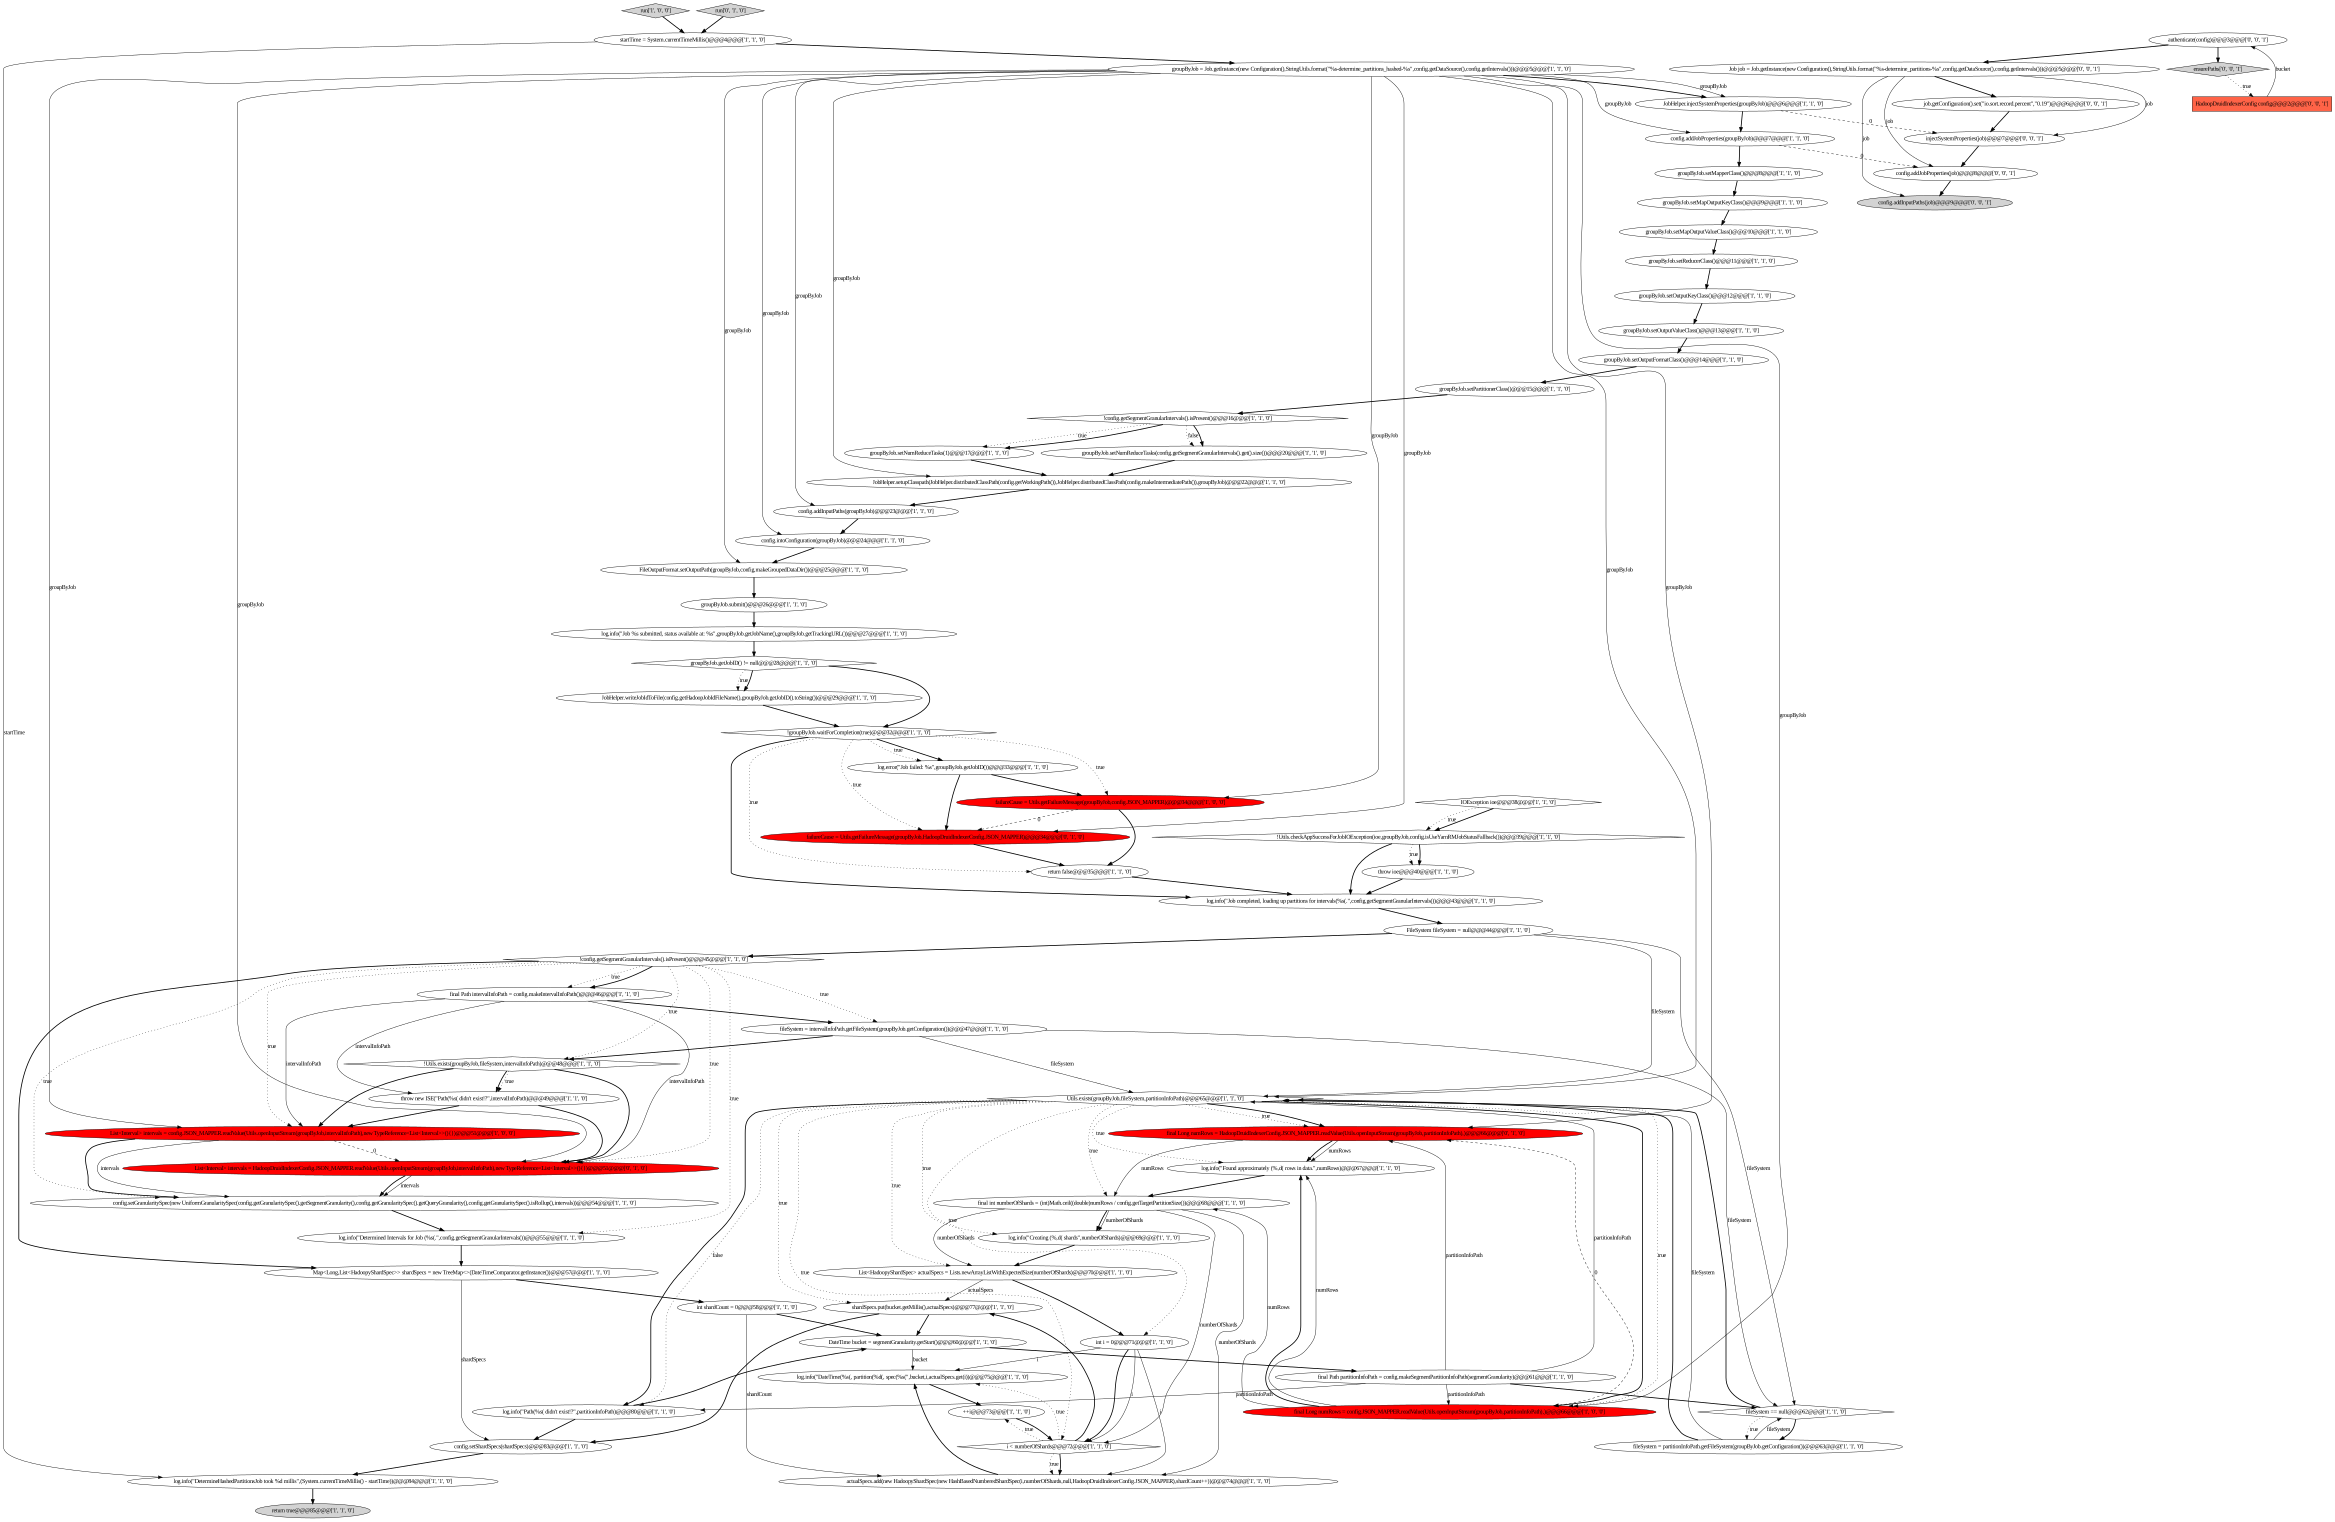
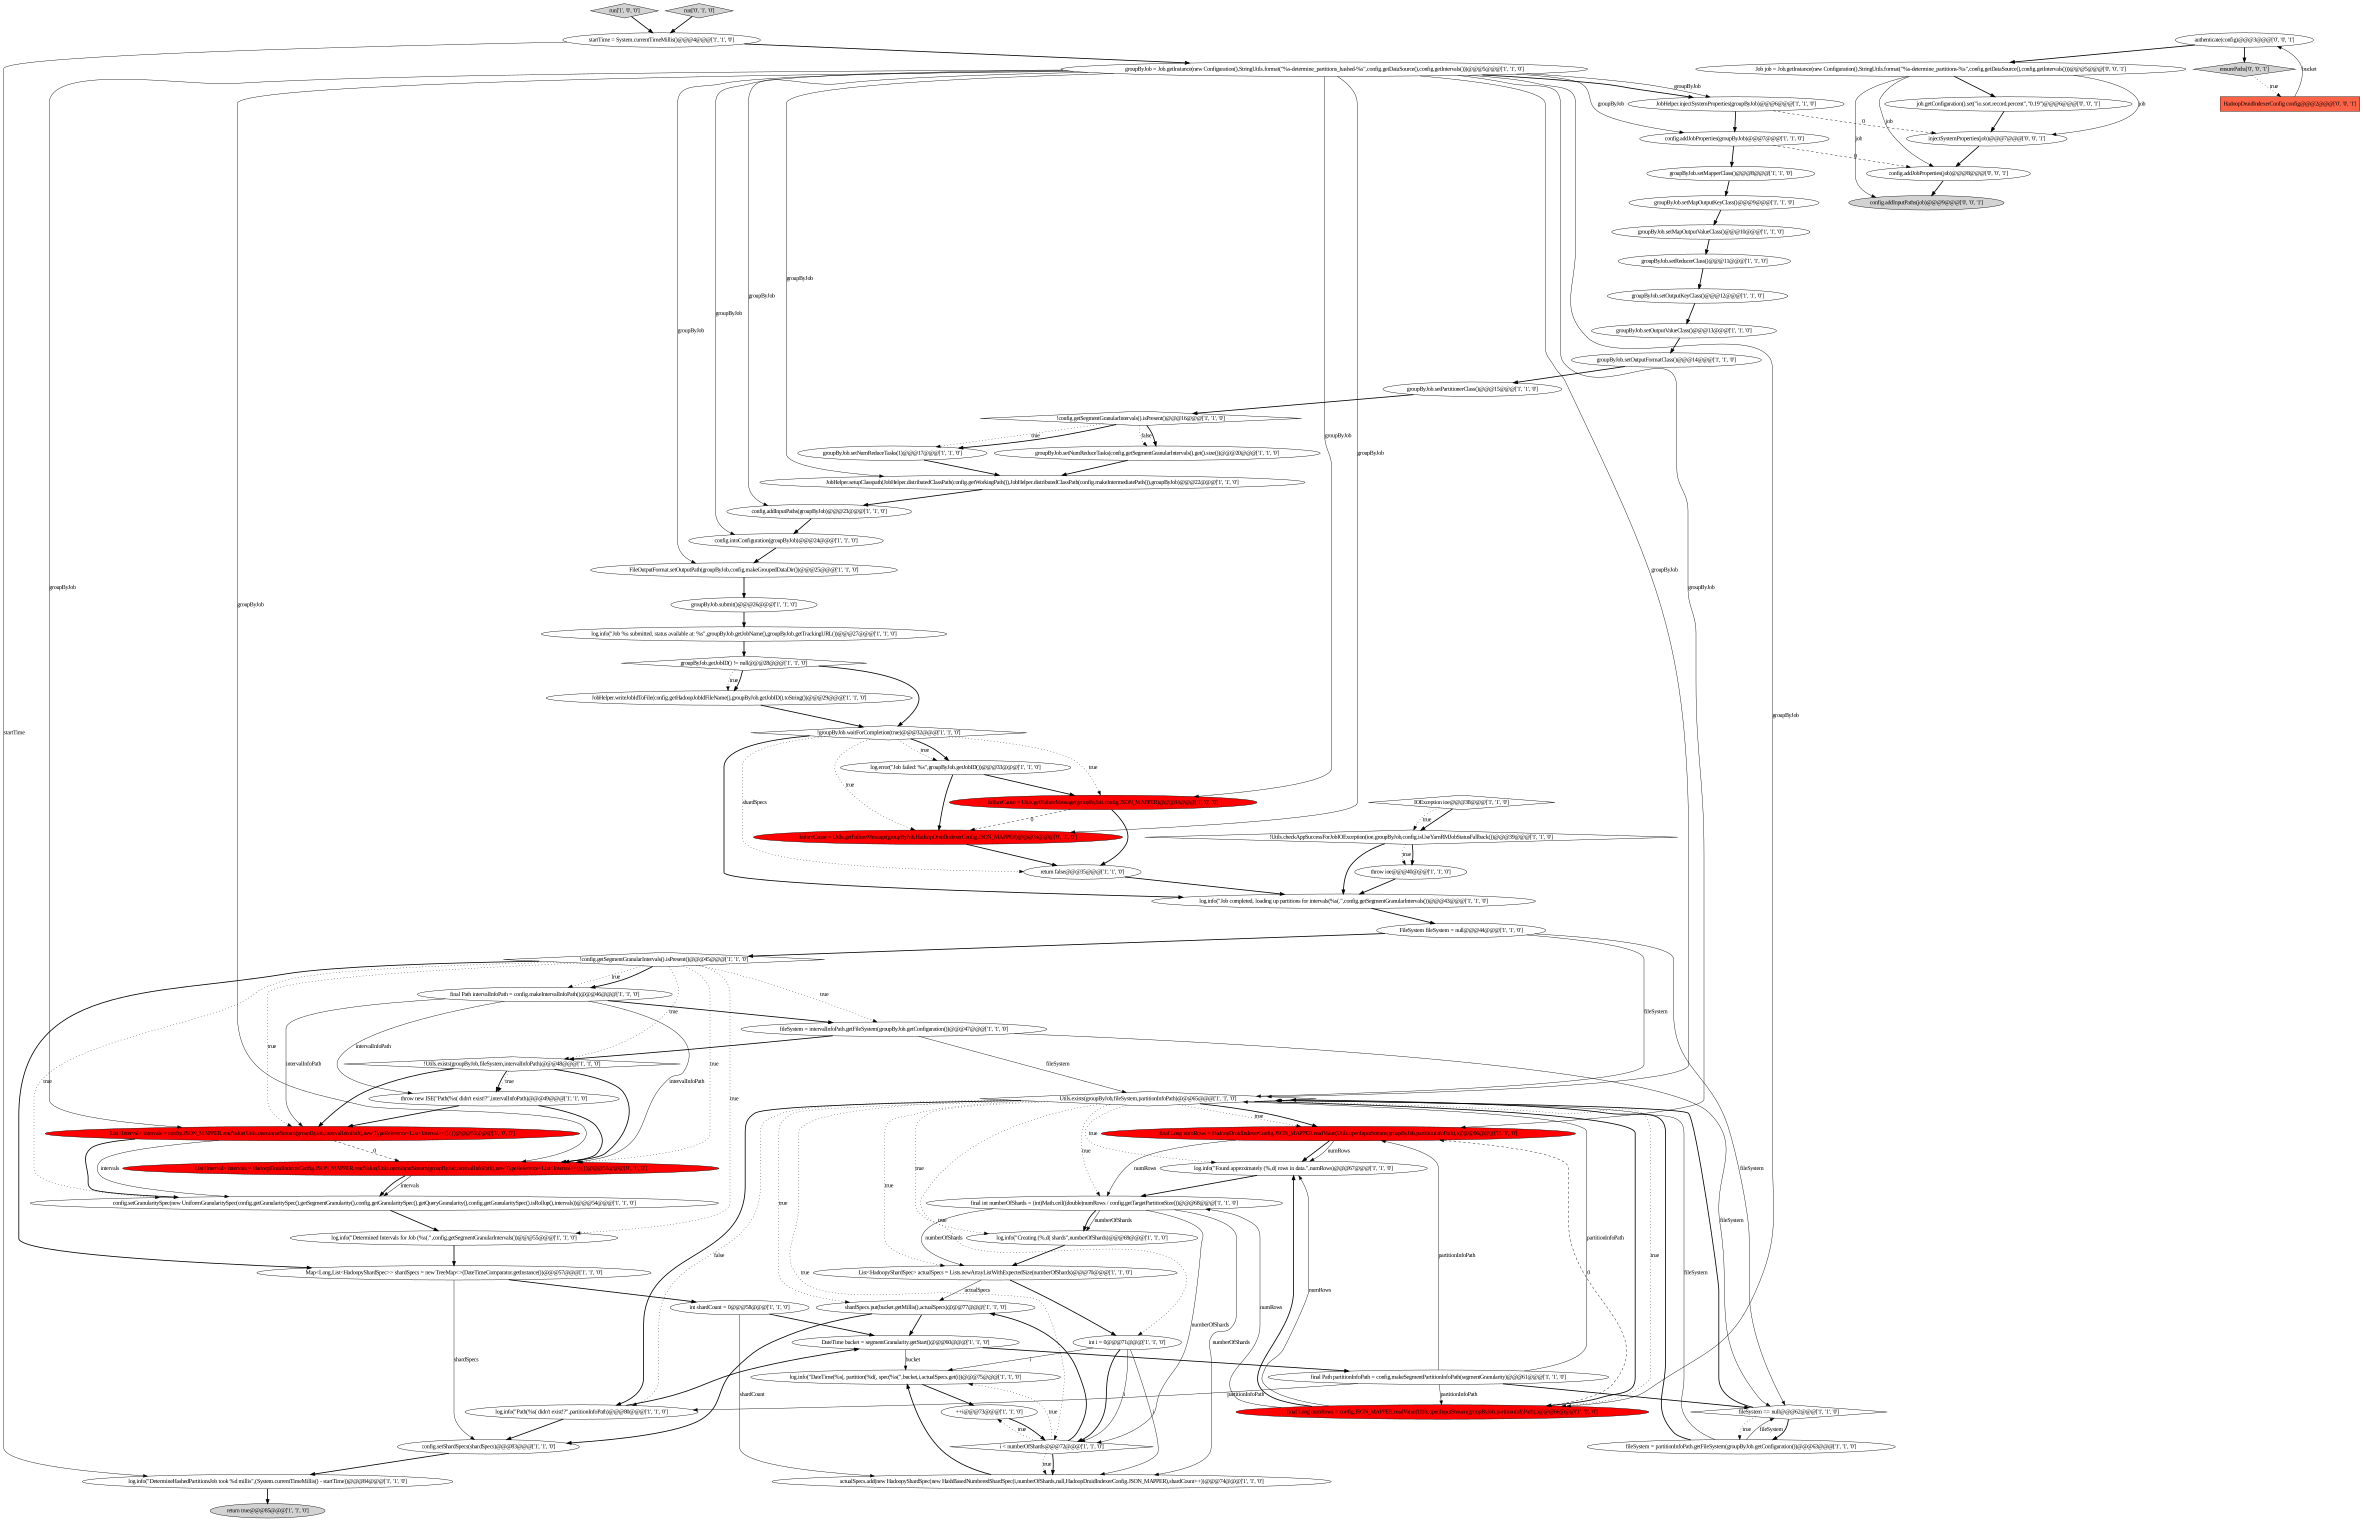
edge "!groupByJob.waitForCompletion(true)@@@32@@@['1', '1', '0']" -> "return false@@@35@@@['1', '1', '0']": label "true" -> "shardSpecs"
